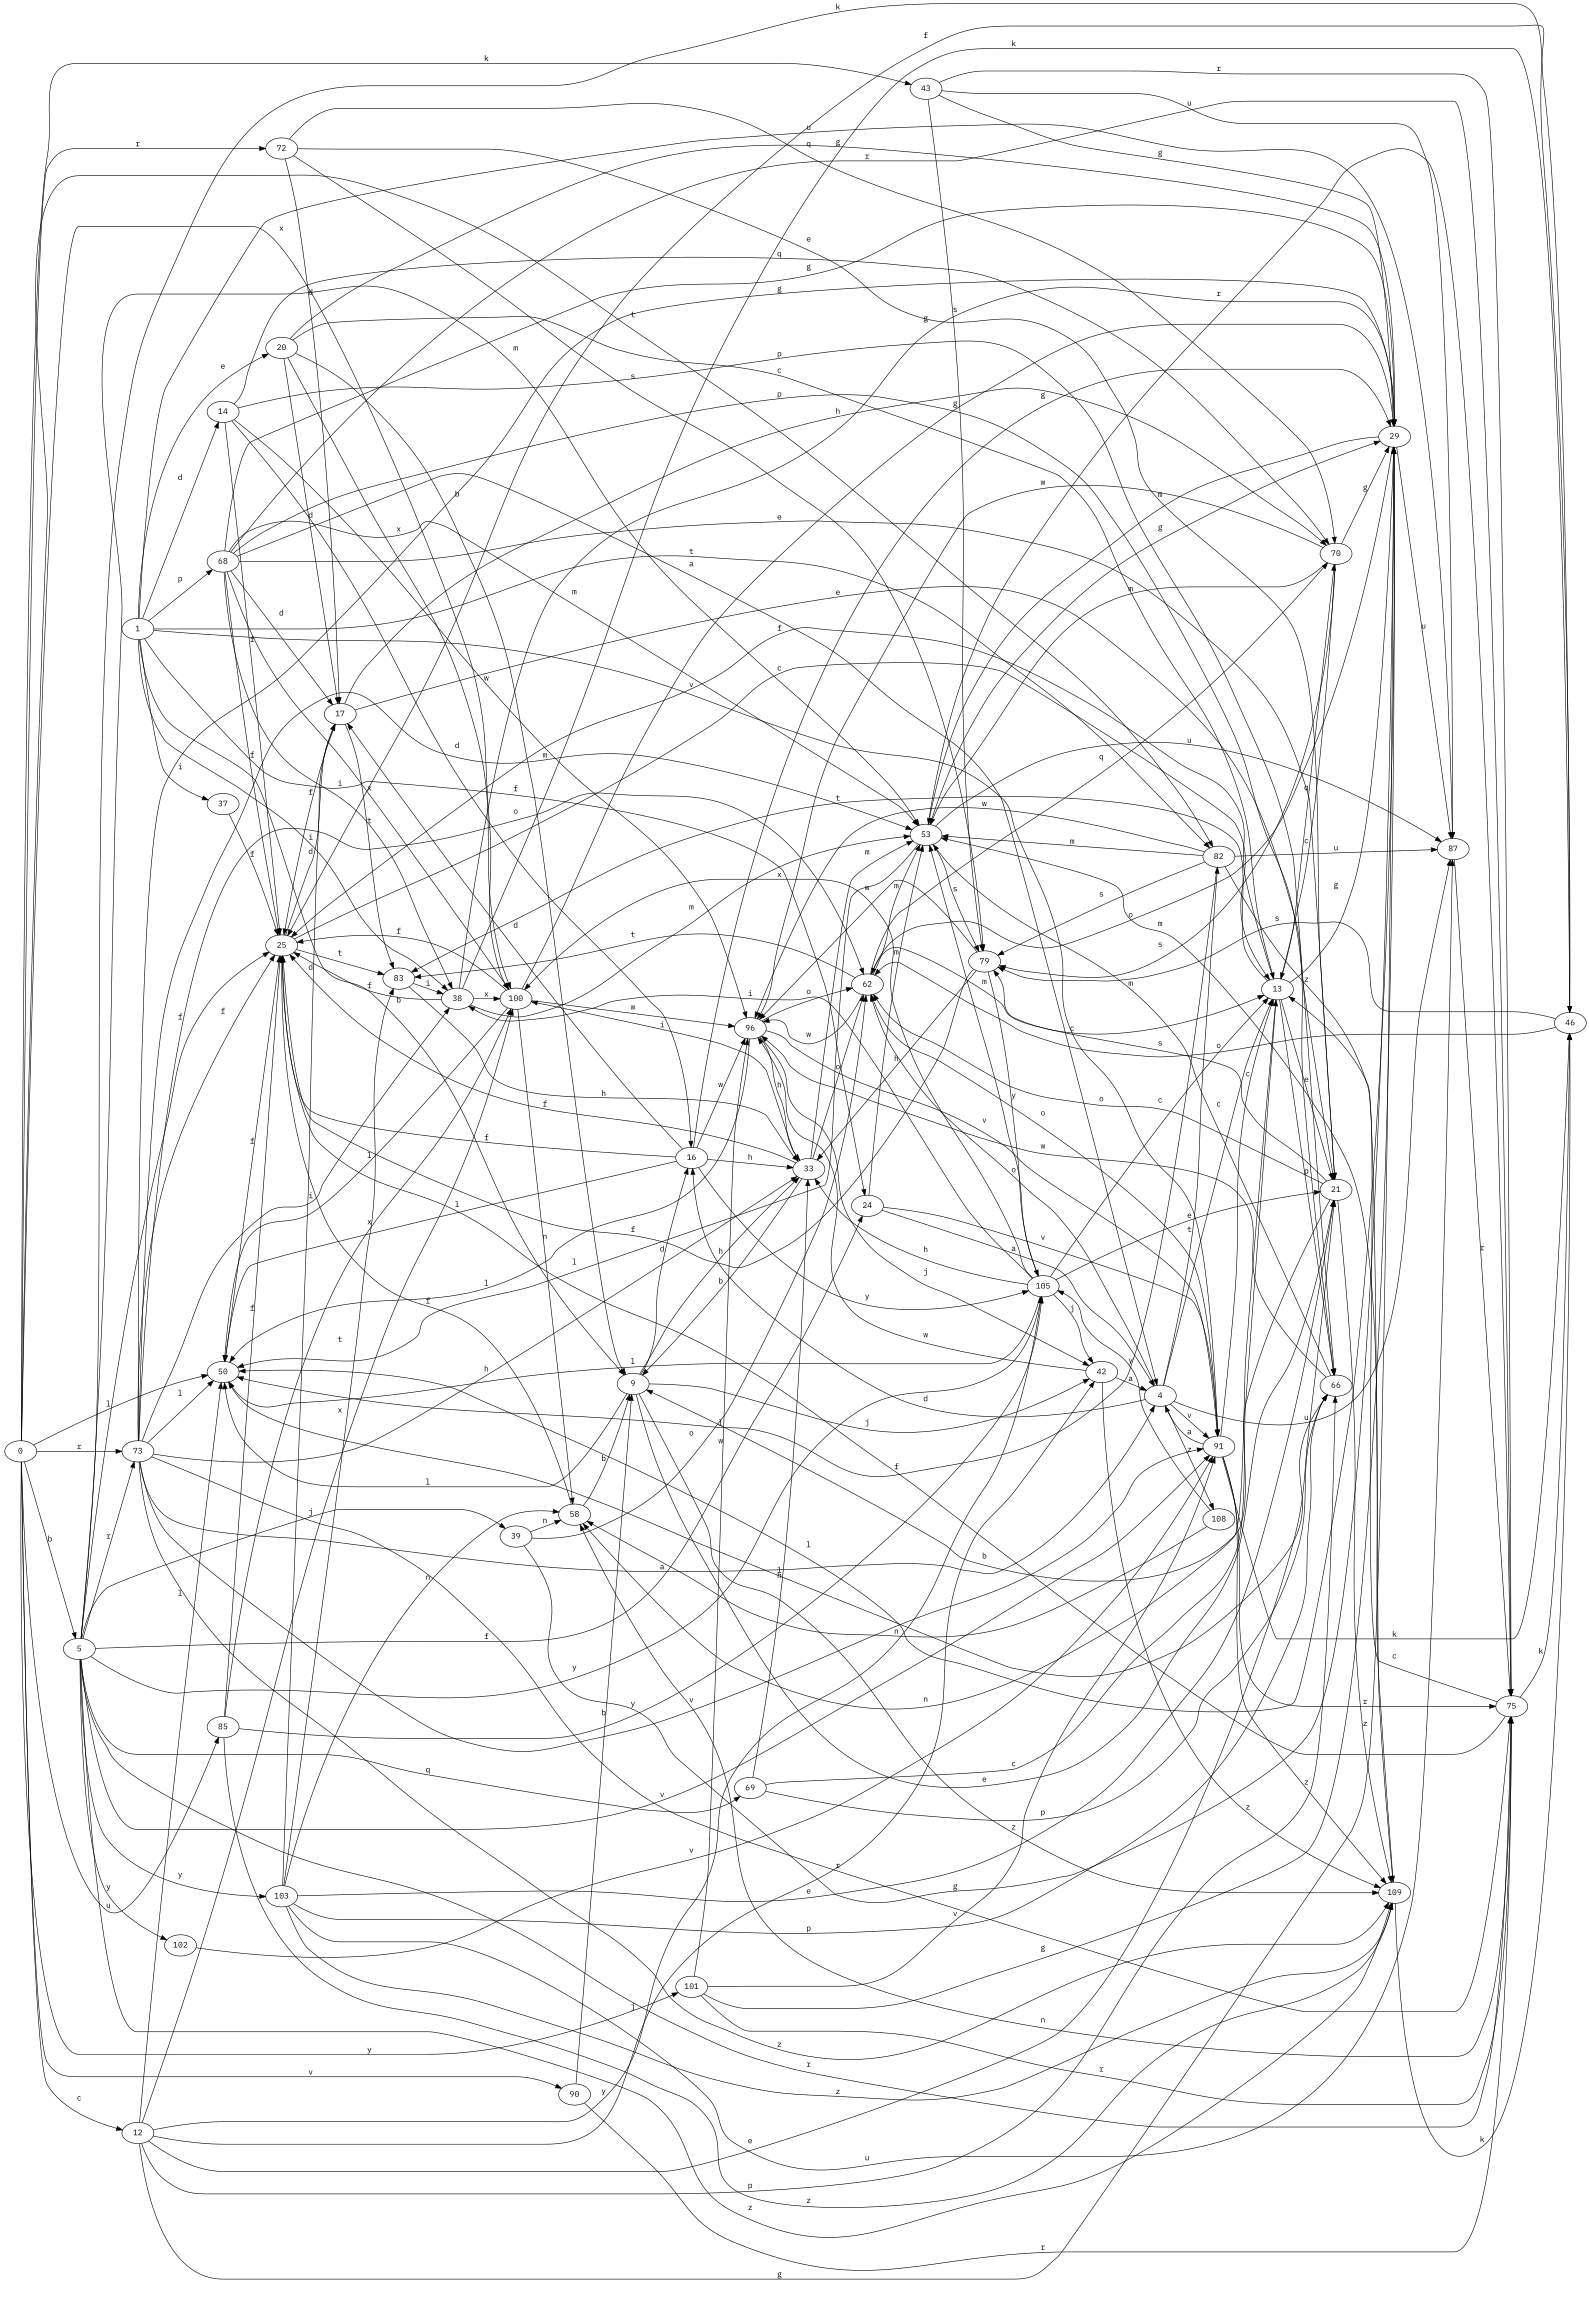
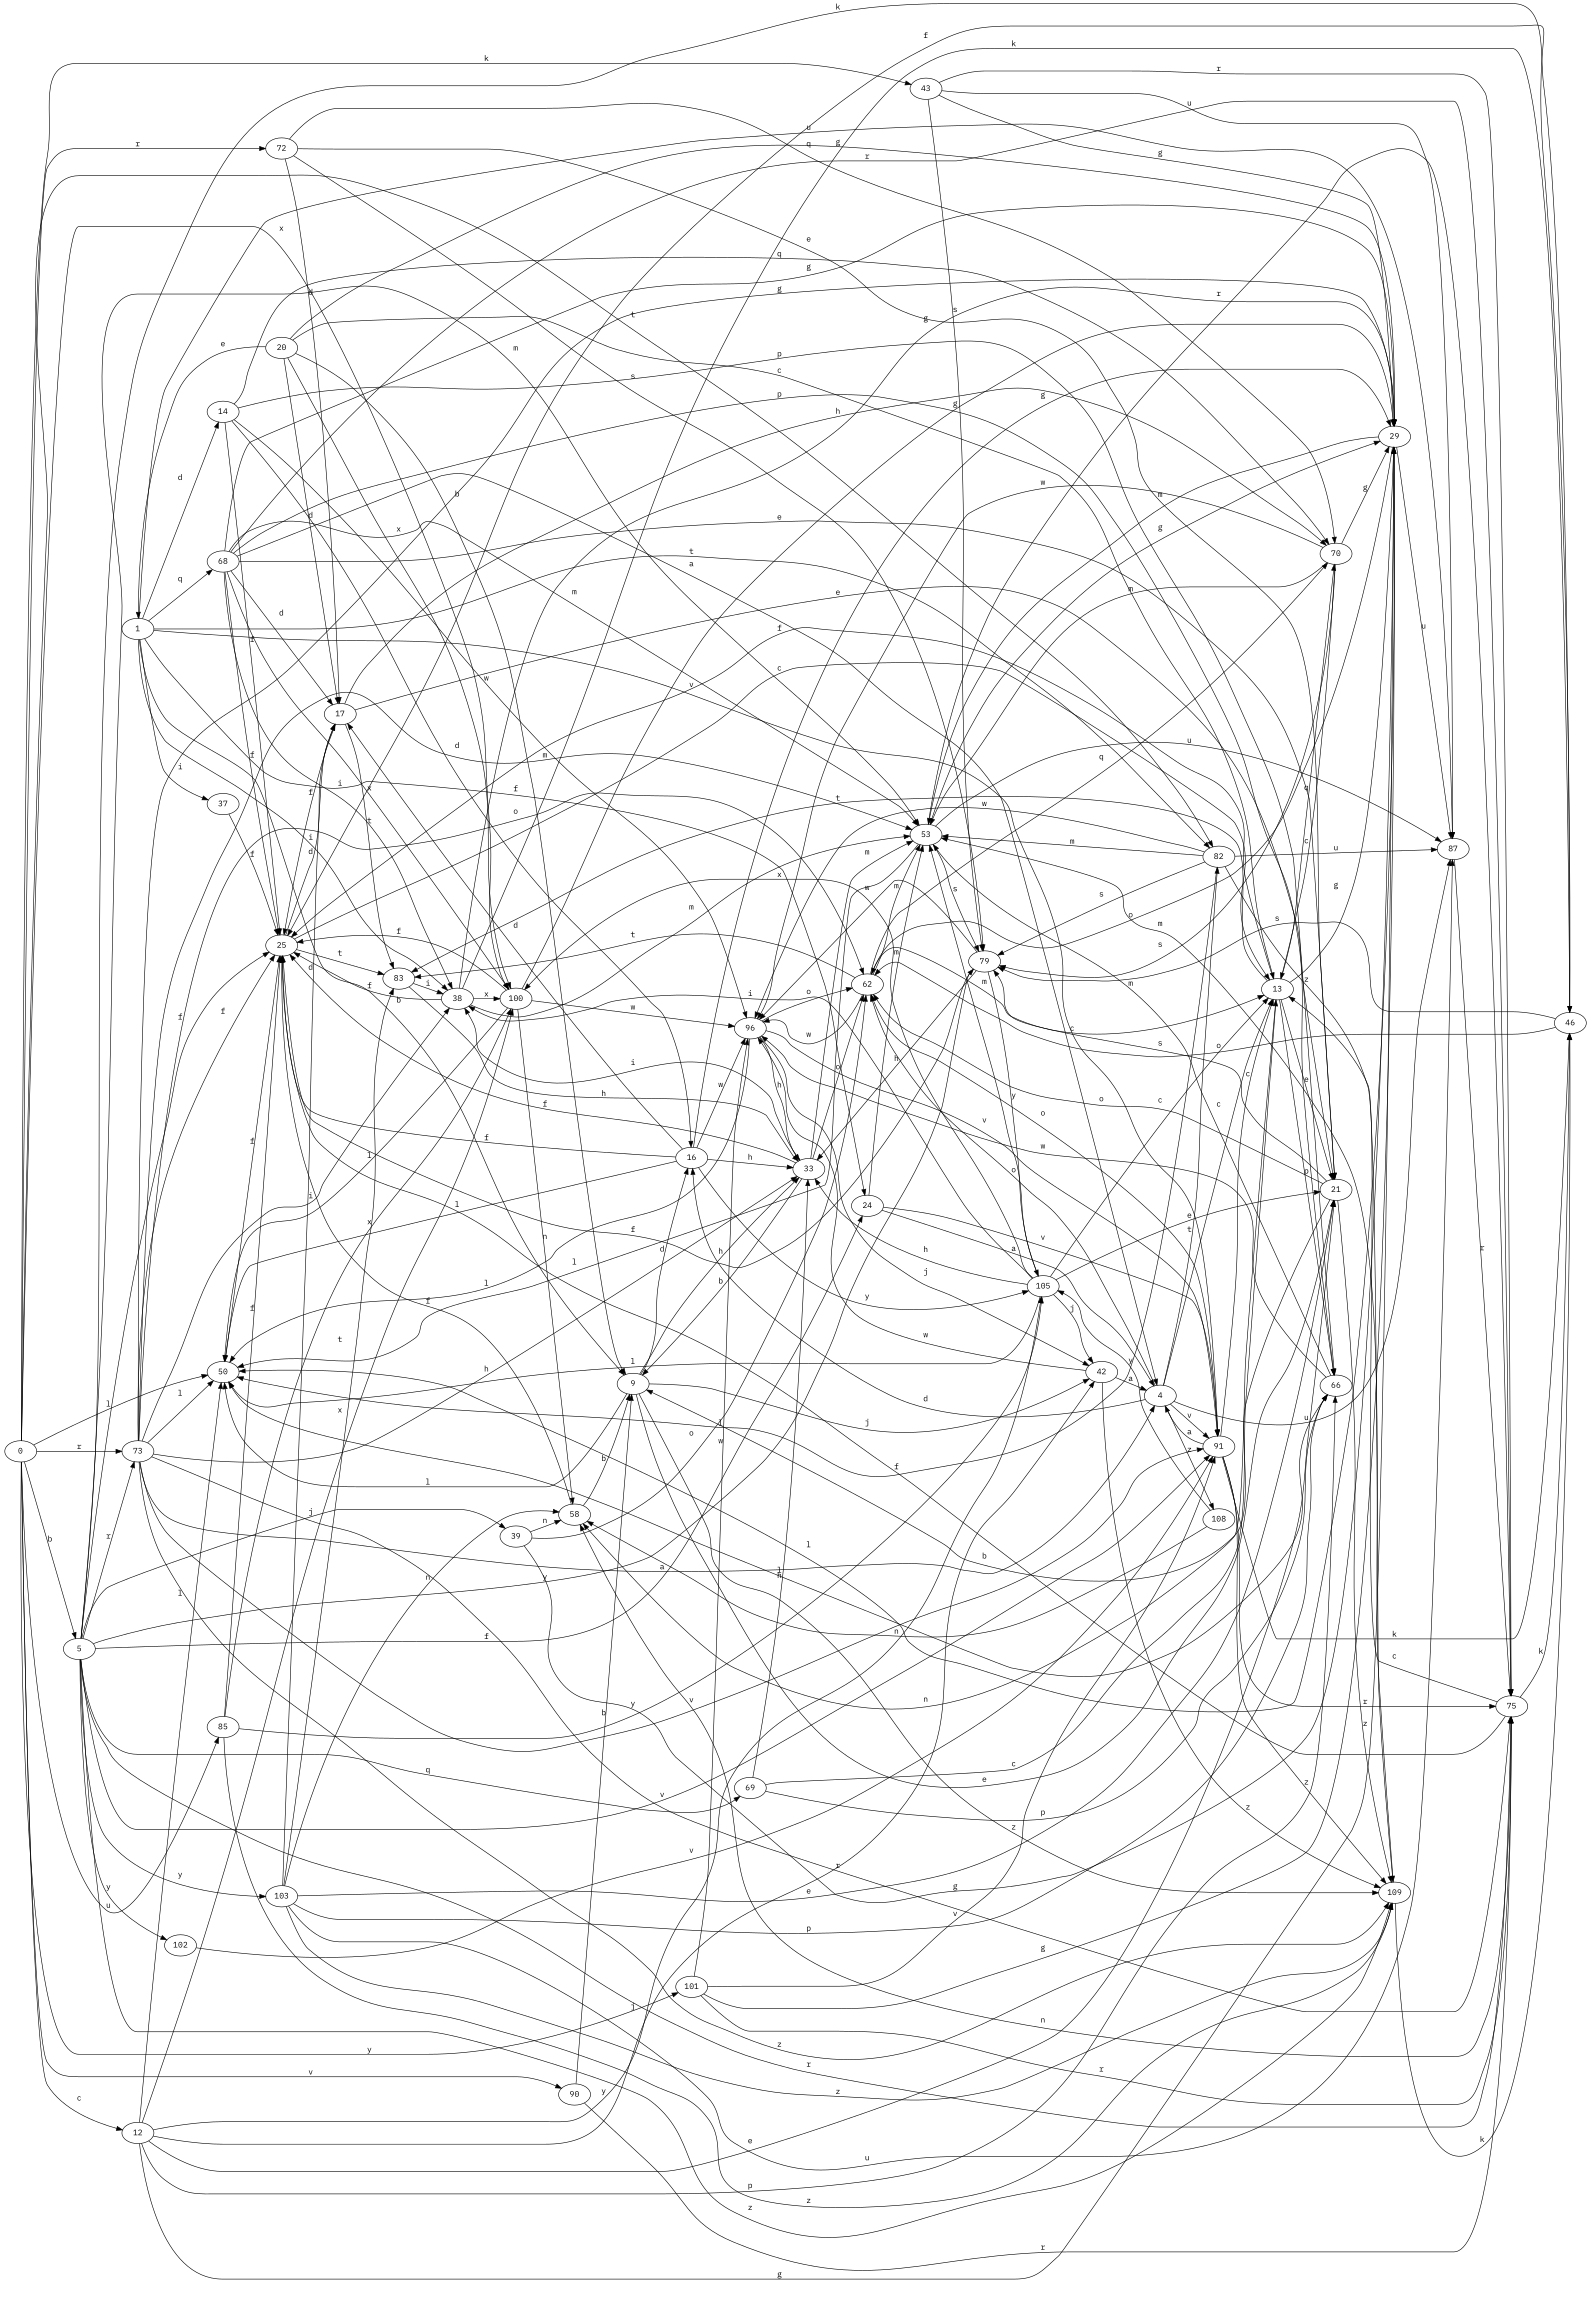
edge "1" -> "20": reversed
edge "1" -> "68": label "p" -> "q"
edge "33" -> "100": now "33" -> "38"
edge "5" -> "105": now "5" -> "79"
